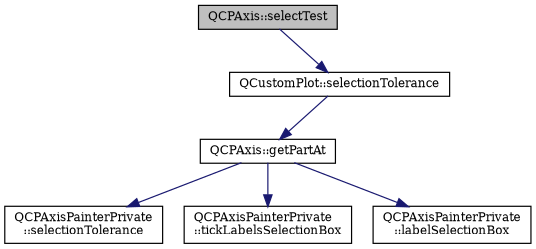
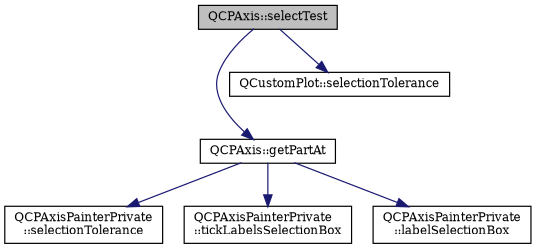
edge "QCustomPlot::selectionTolerance" -> "QCPAxis::getPartAt": now "QCPAxis::selectTest" -> "QCPAxis::getPartAt"
